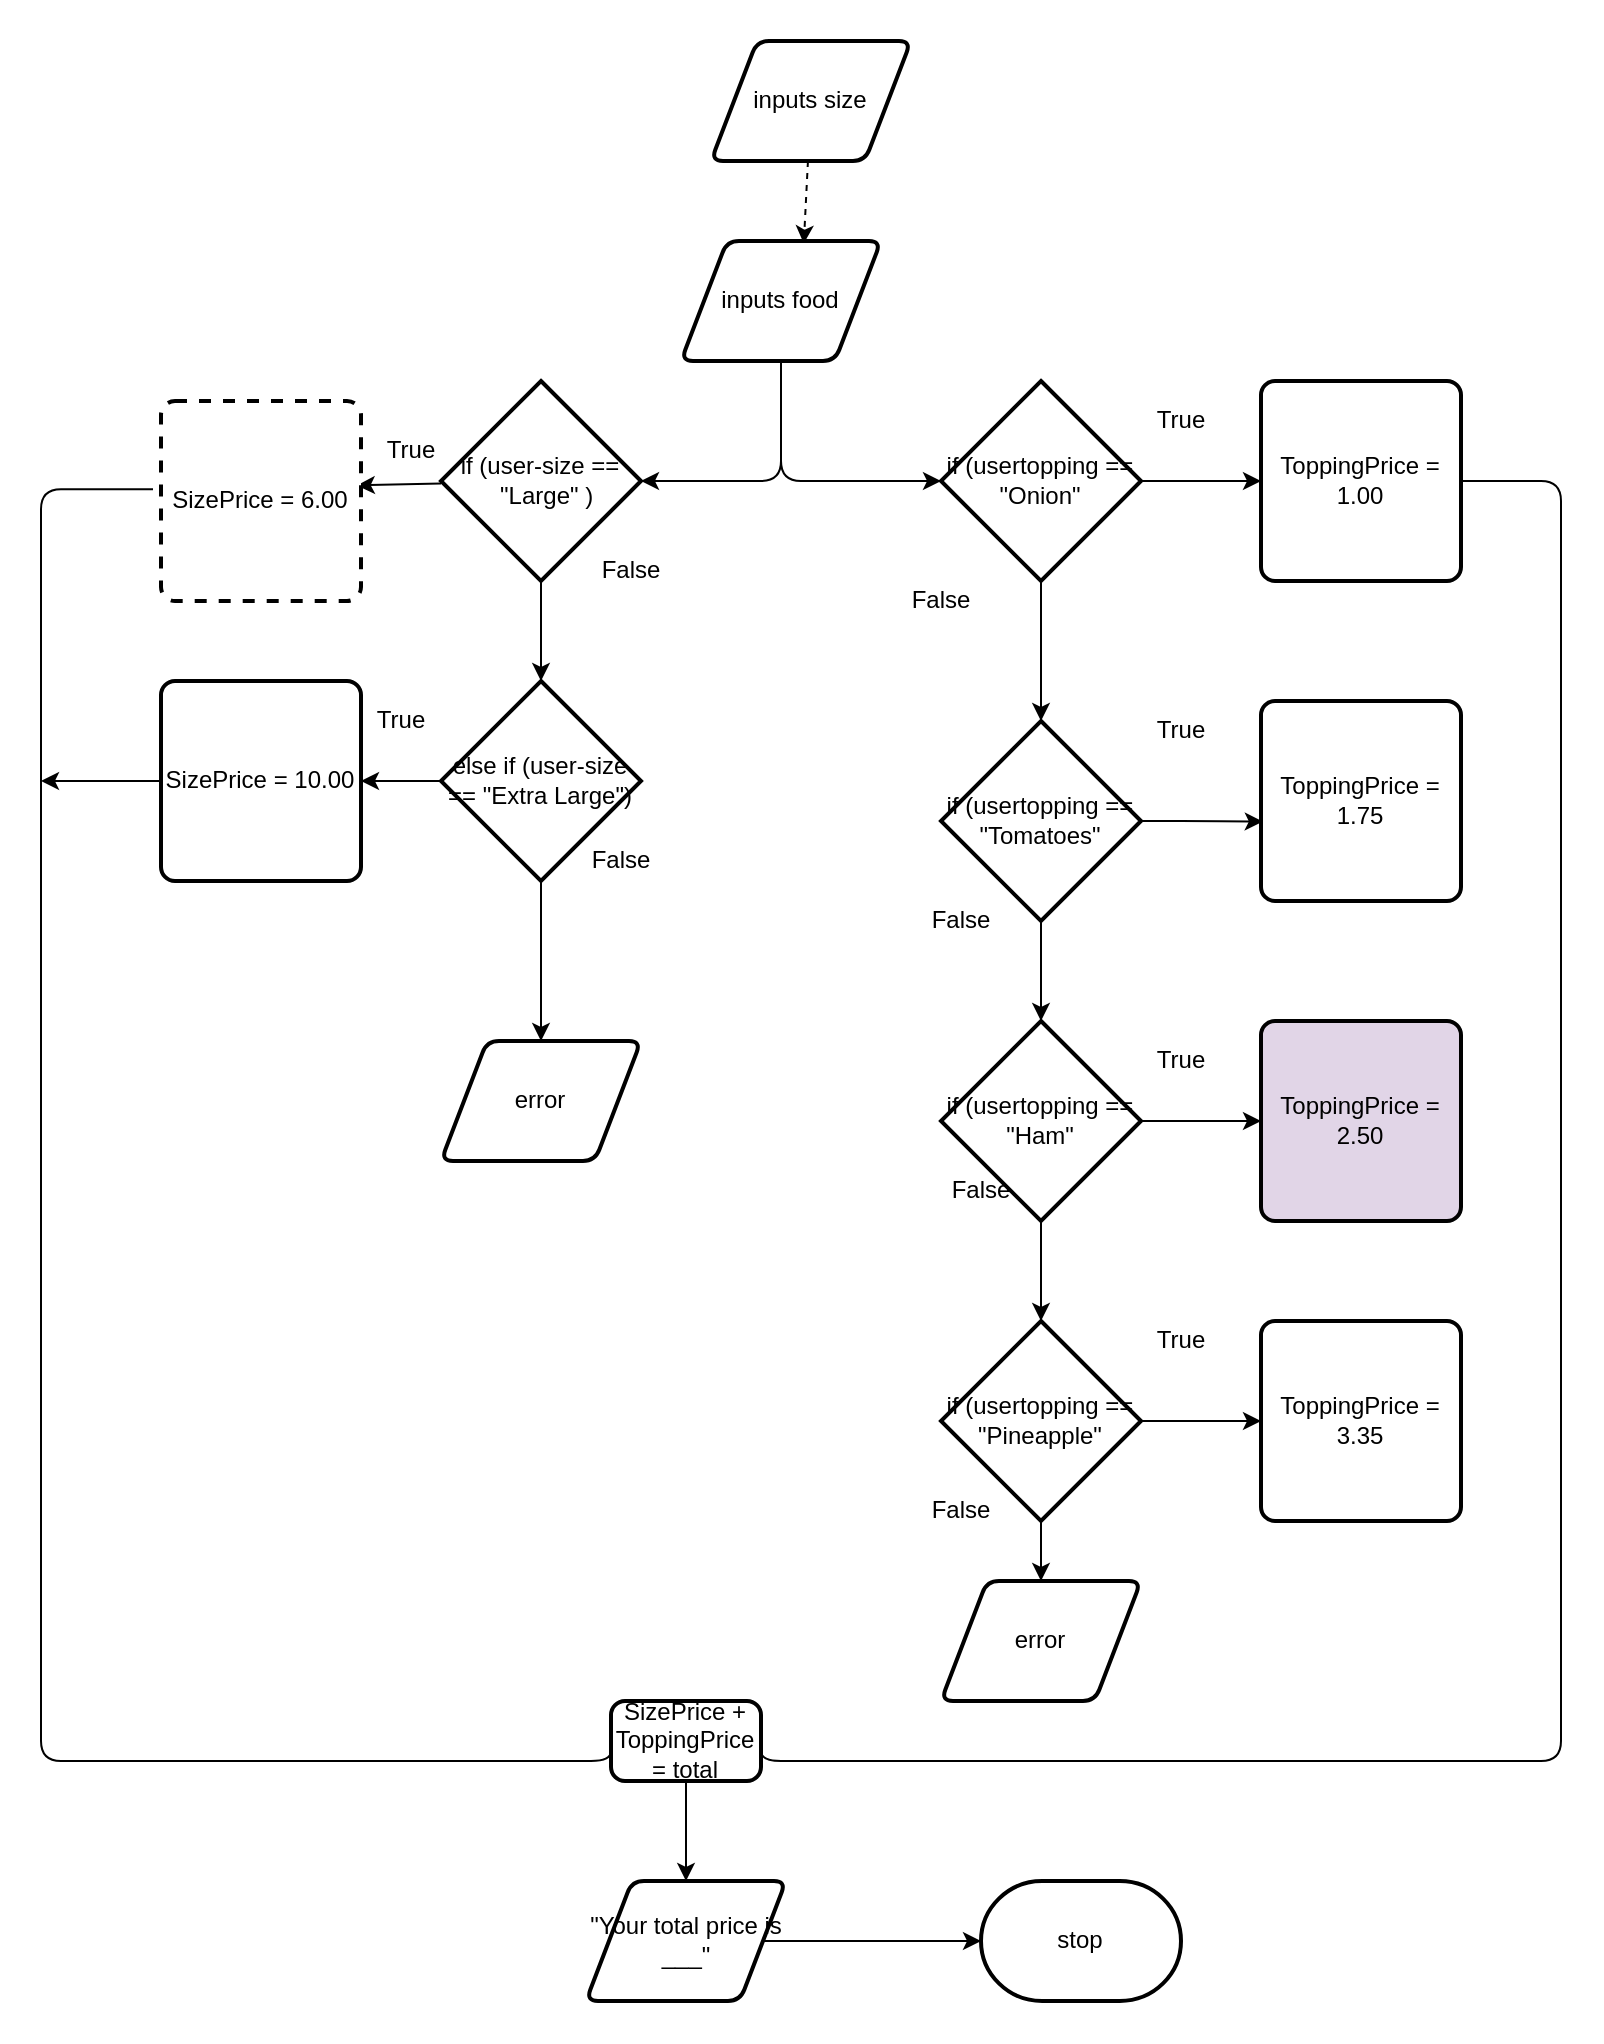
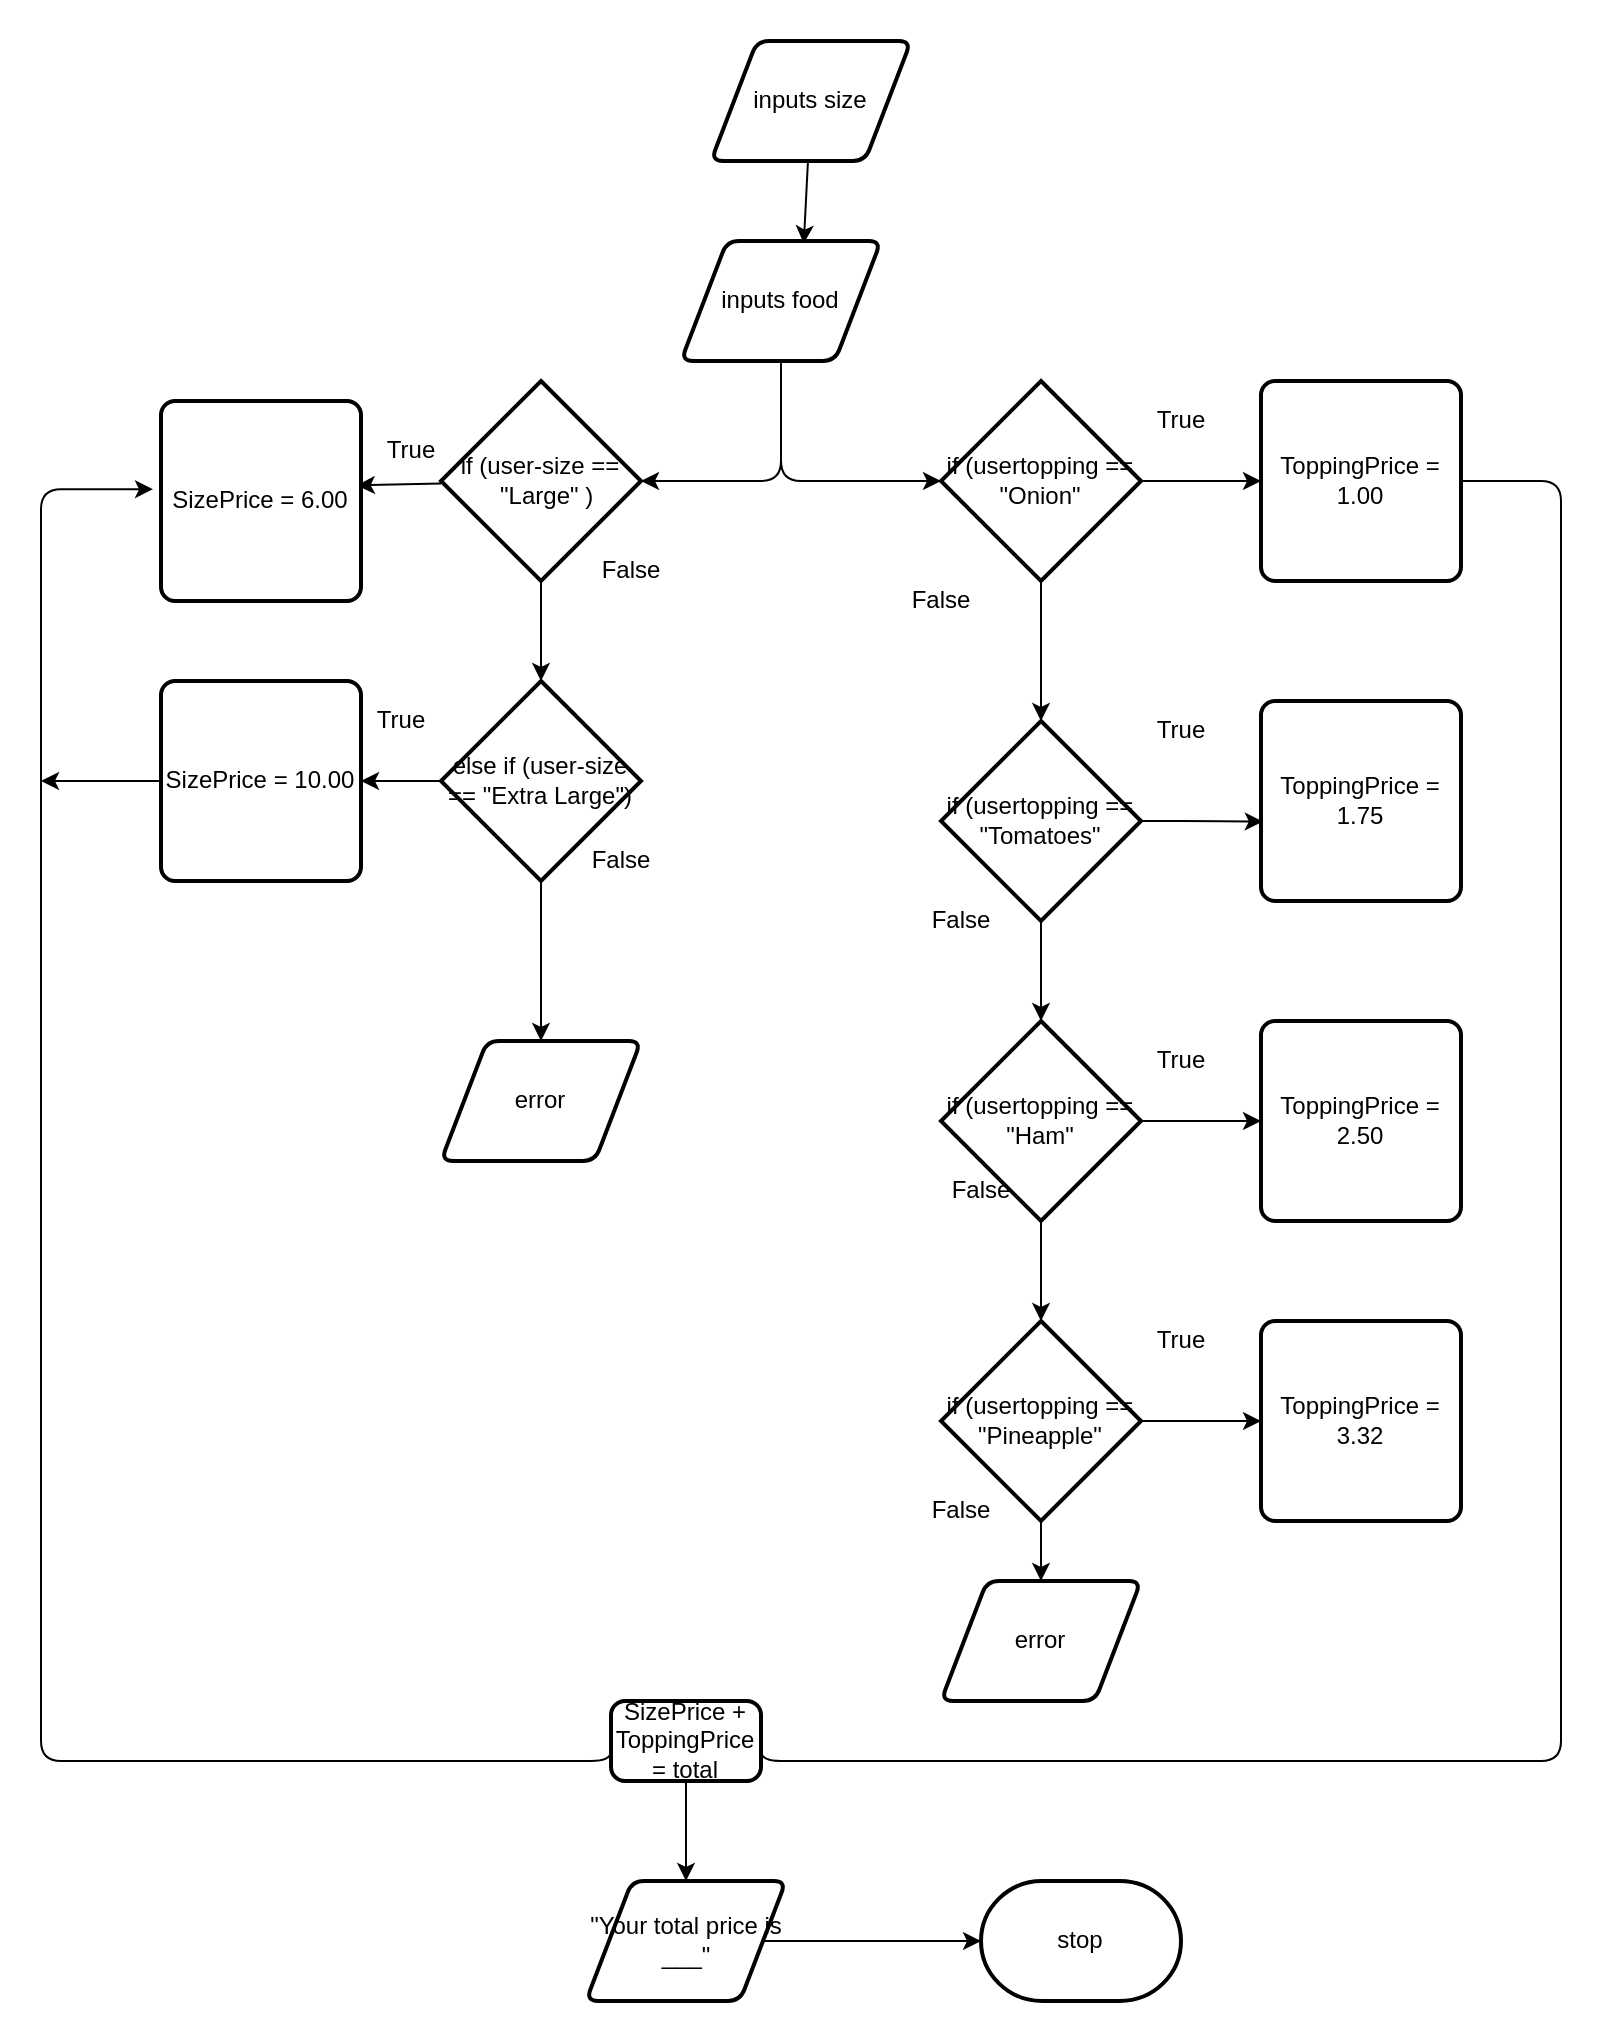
edge "inputs size" -> "inputs food": style dashed -> solid
edge "SizePrice = 6.00" -- "SizePrice + ToppingPrice = total": arrowhead none -> classic
node "SizePrice = 6.00": style dashed -> solid
node "ToppingPrice = 2.50": fillcolor #e1d5e7 -> #ffffff
node "ToppingPrice = 3.35": label "ToppingPrice = 3.35" -> "ToppingPrice = 3.32"
